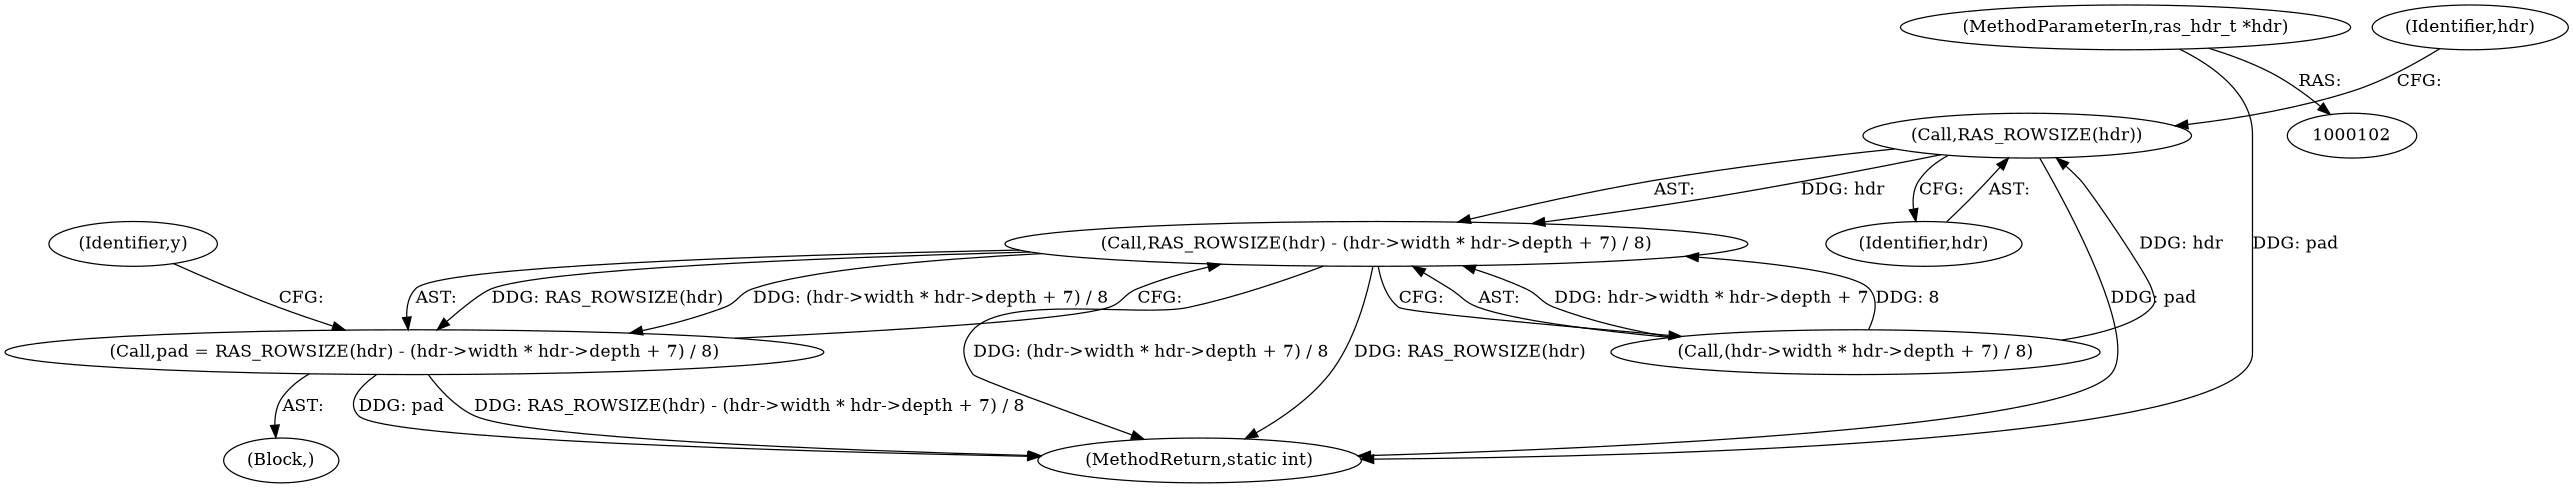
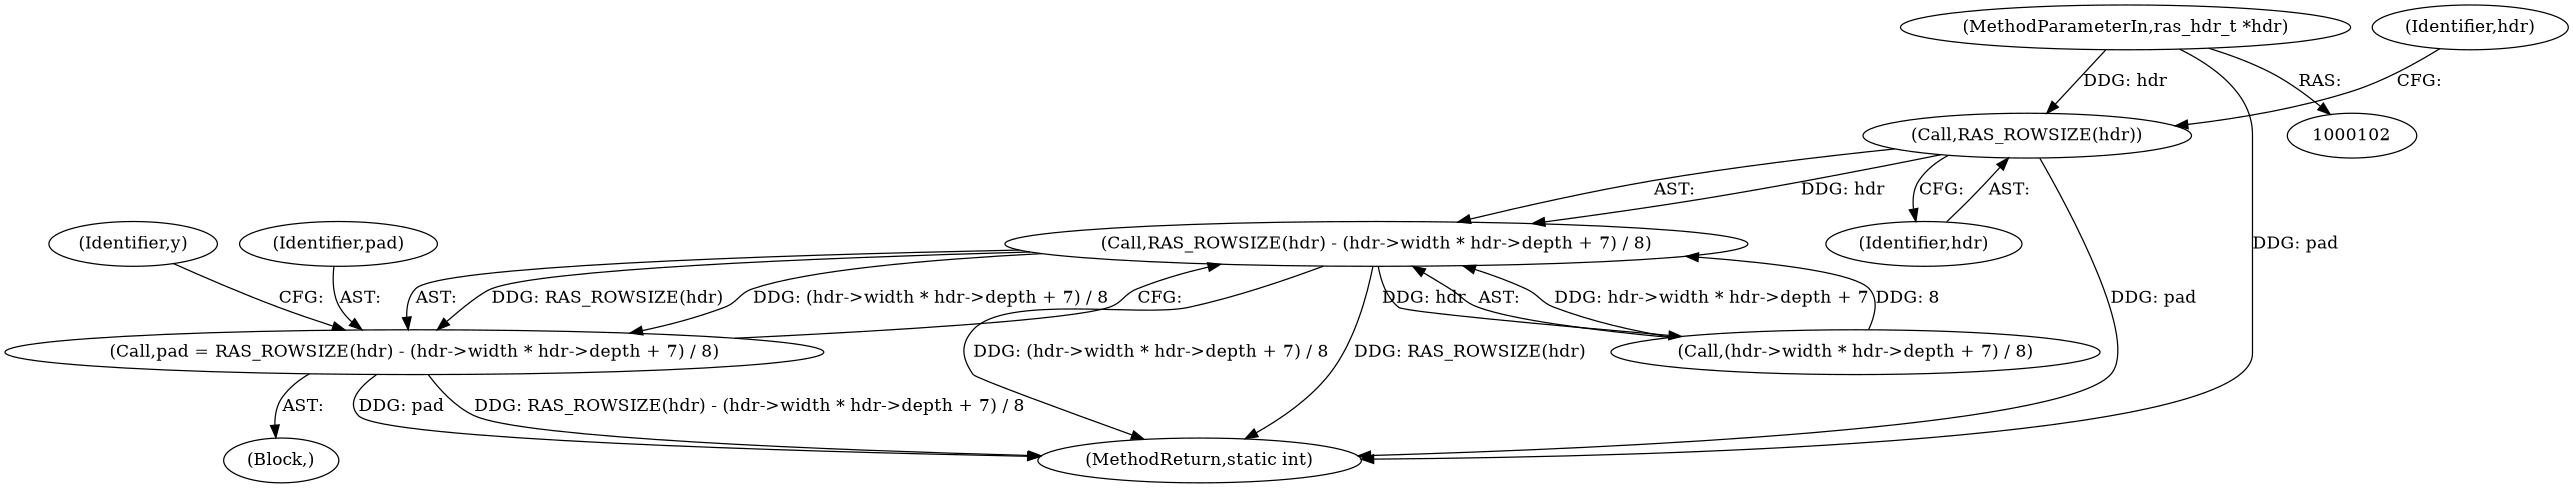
node "(Identifier,pad)": added
edge "(Call,(hdr->width * hdr->depth + 7) / 8)" -> "(Call,RAS_ROWSIZE(hdr))": now "(MethodParameterIn,ras_hdr_t *hdr)" -> "(Call,RAS_ROWSIZE(hdr))"
edge "(Call,RAS_ROWSIZE(hdr) - (hdr->width * hdr->depth + 7) / 8)" -> "(Call,(hdr->width * hdr->depth + 7) / 8)": label "CFG: " -> "DDG: hdr"
